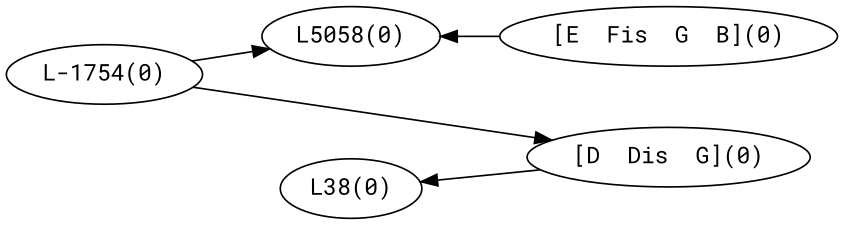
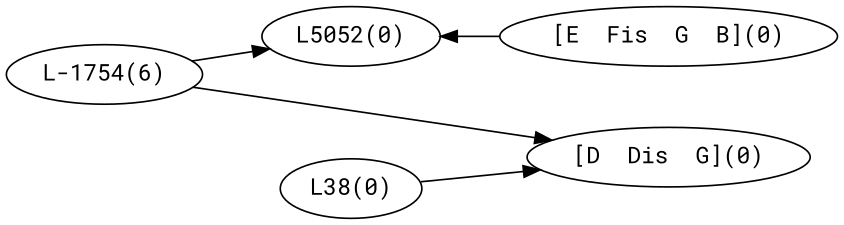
node "L5058(0)": label "L5058(0)" -> "L5052(0)"
node "L-1754(0)": label "L-1754(0)" -> "L-1754(6)"
edge "[D  Dis  G](0)" -> "L38(0)": reversed
